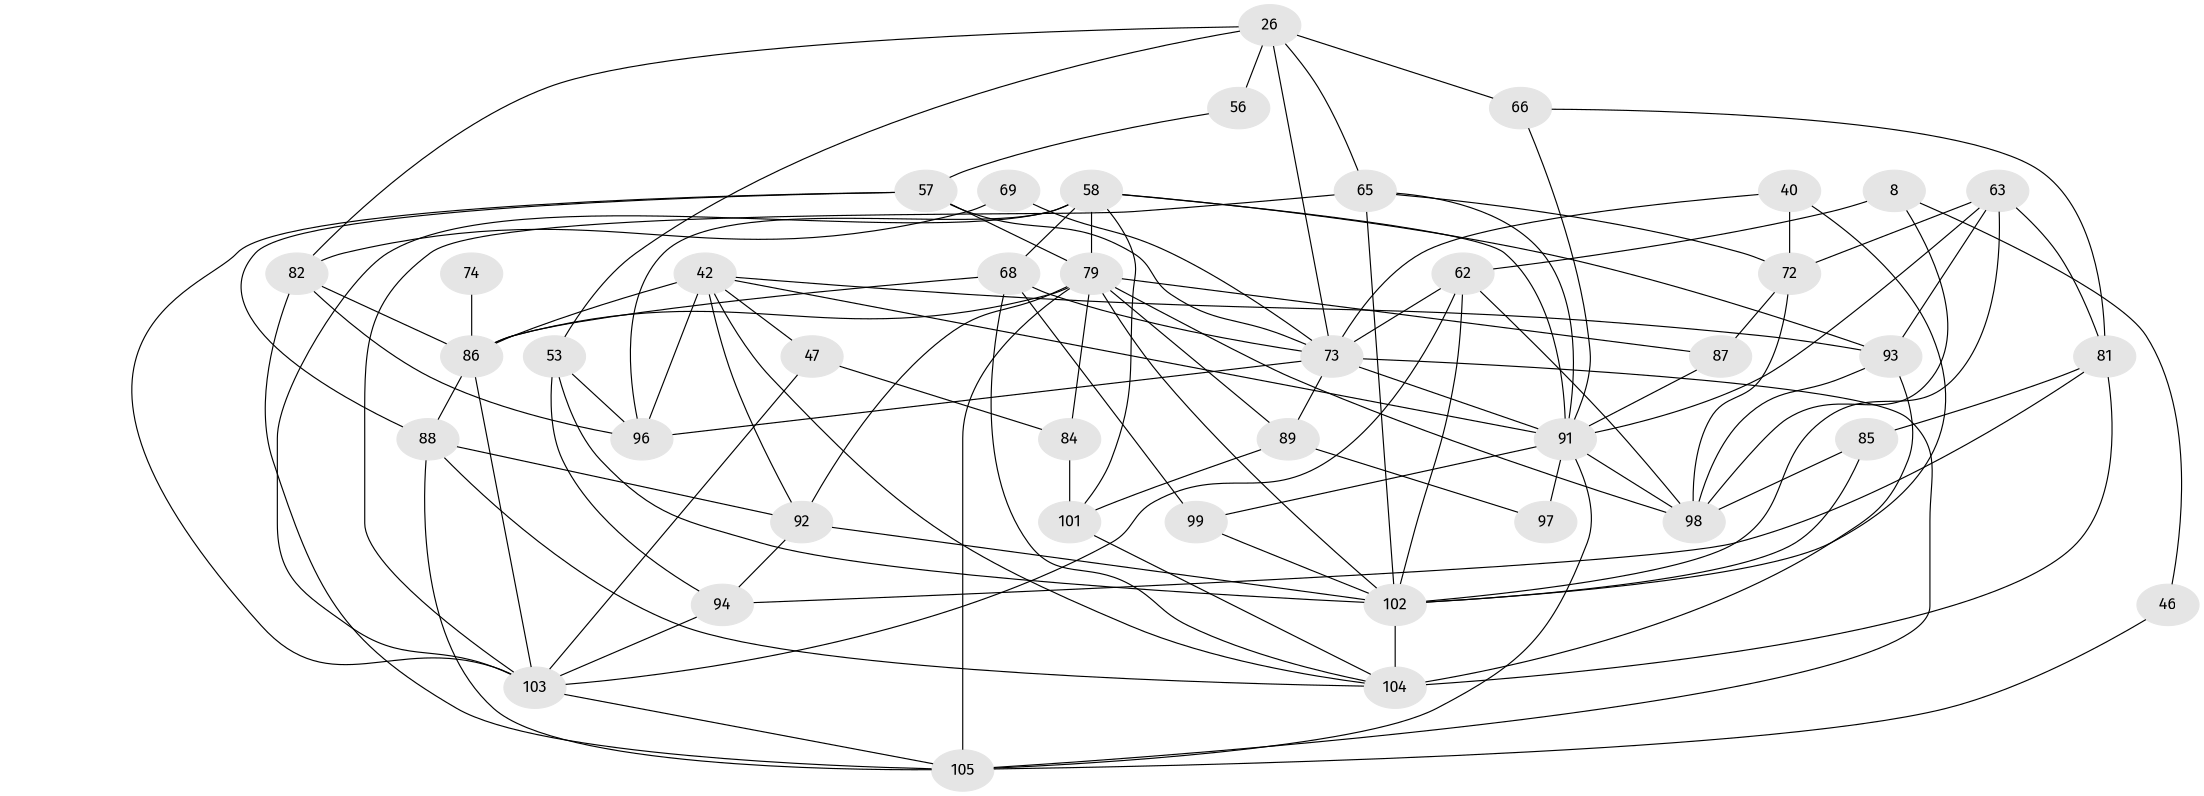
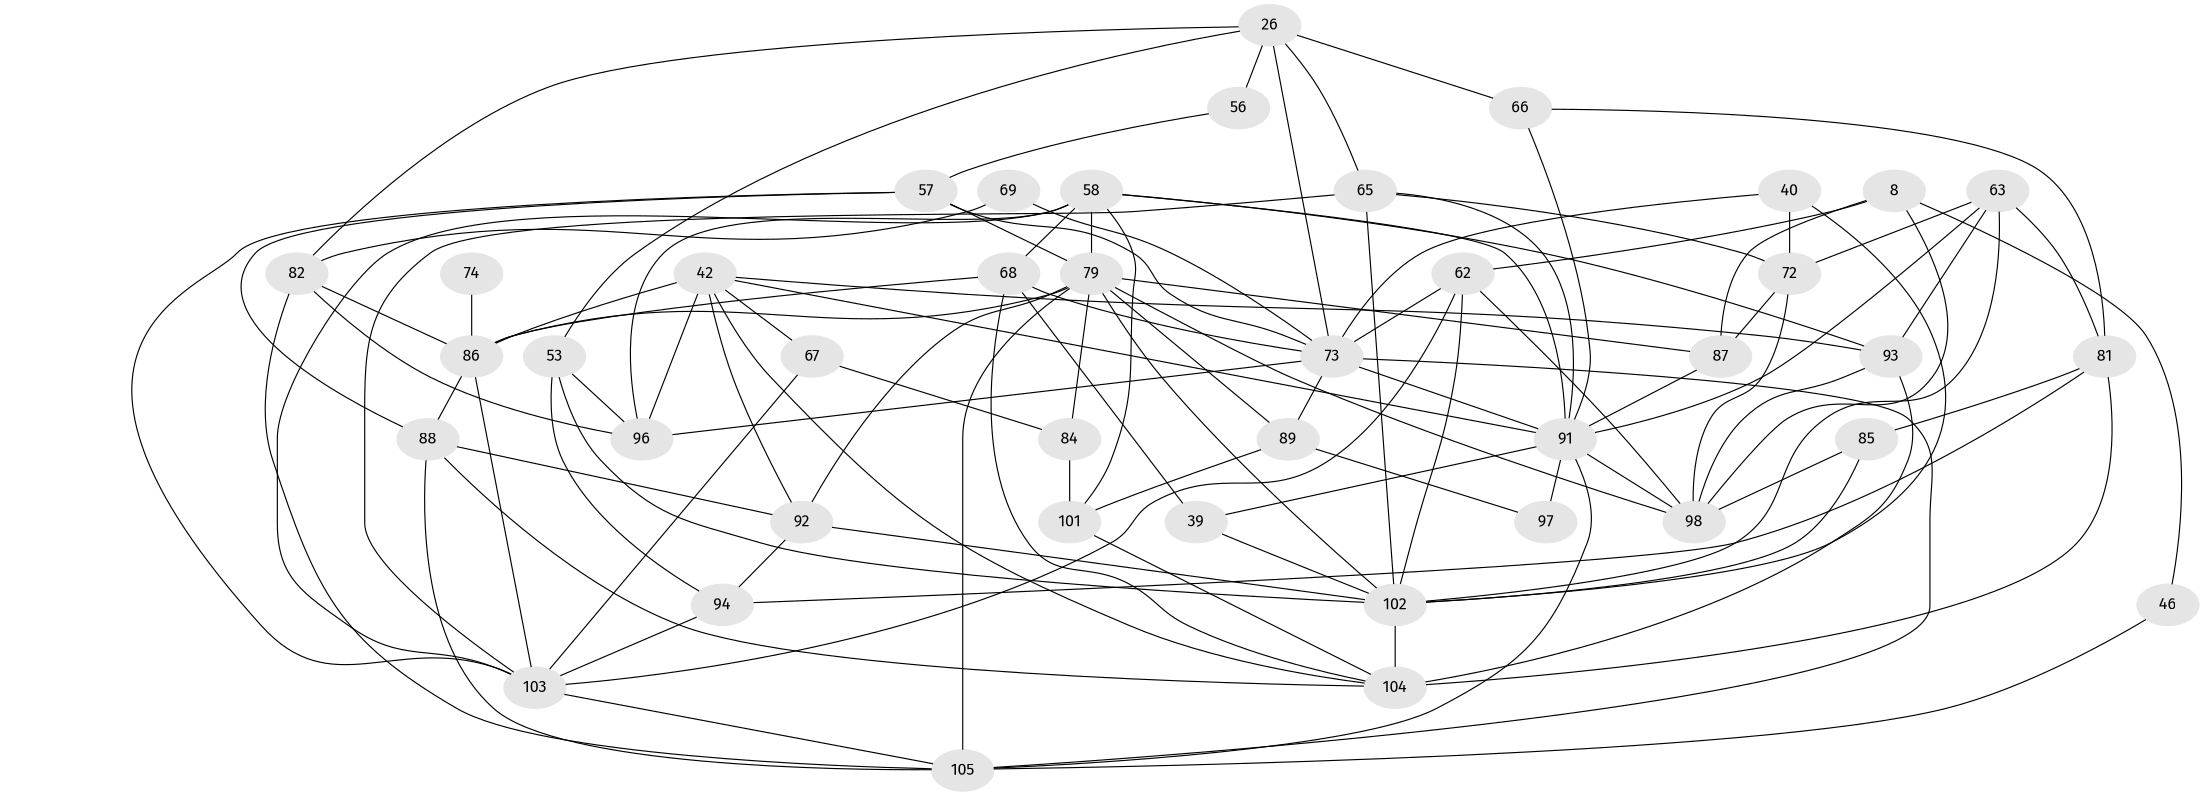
edge "8" -- "87": added
node "47": label "47" -> "67"
node "99": label "99" -> "39"
